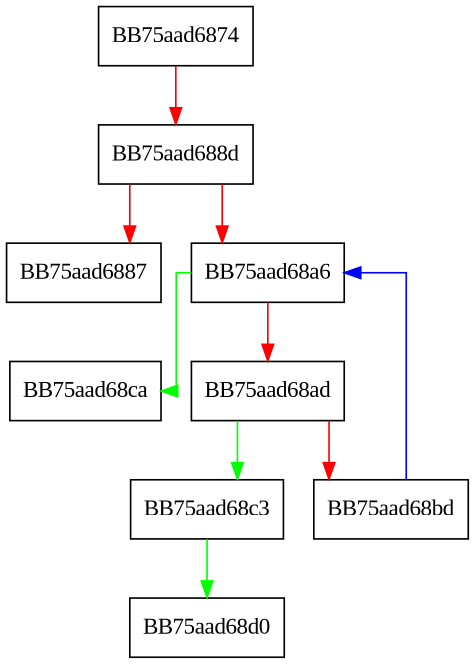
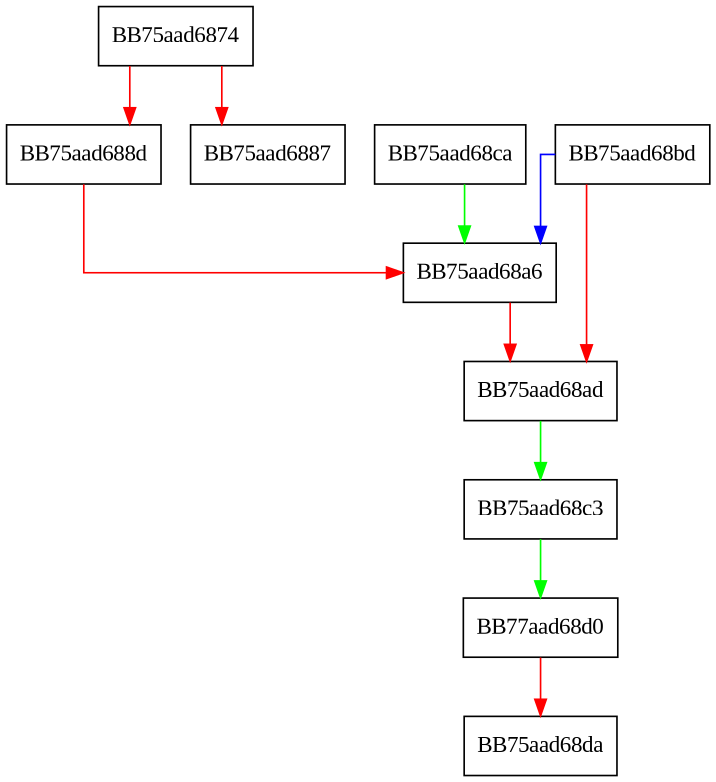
edge "BB75aad688d" -> "BB75aad6887": now "BB75aad6874" -> "BB75aad6887"
edge "BB75aad68a6" -> "BB75aad68ca": reversed
edge "BB75aad68ad" -> "BB75aad68bd": reversed
node "BB75aad68d0": label "BB75aad68d0" -> "BB77aad68d0"
node "BB75aad68da": added
